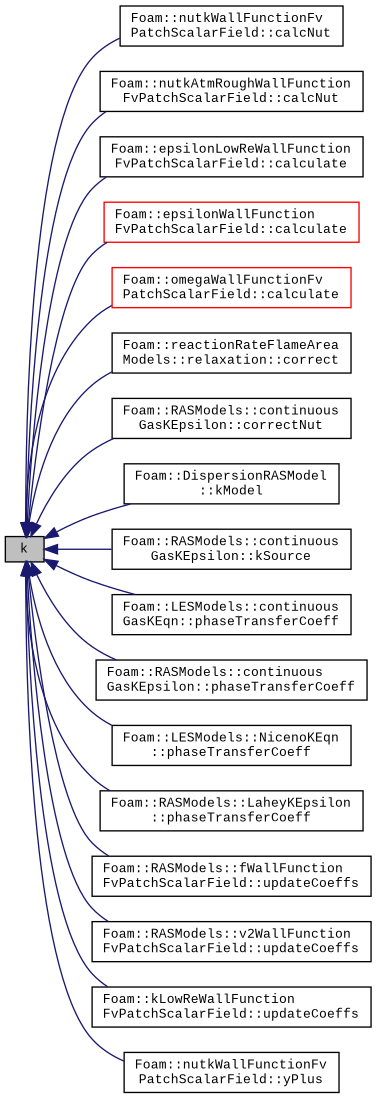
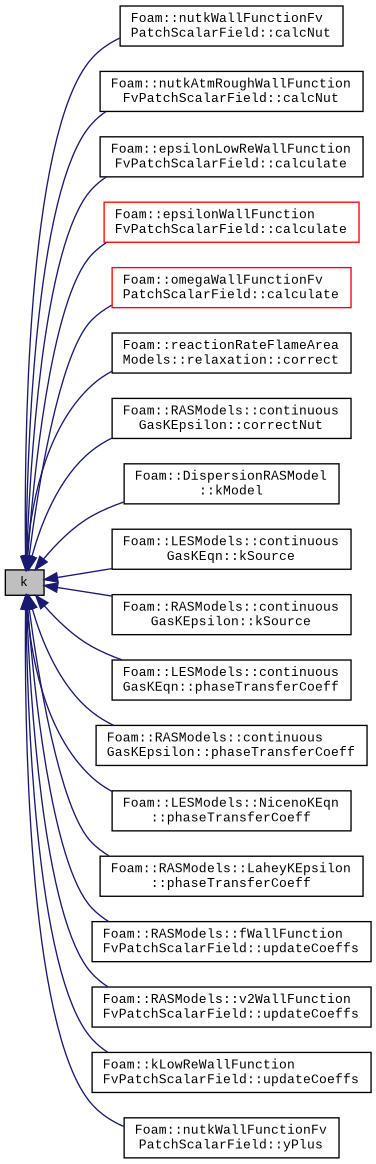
node "Foam::LESModels::continuous GasKEqn::kSource": added
